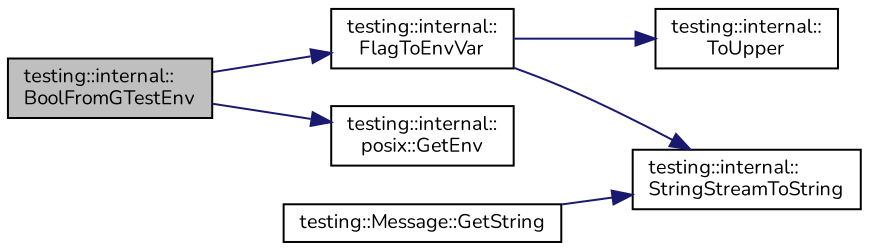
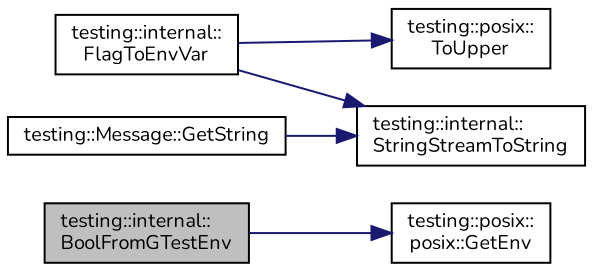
node "testing::internal:: ToUpper": label "testing::internal:: ToUpper" -> "testing::posix:: ToUpper"
edge "testing::internal:: BoolFromGTestEnv" -> "testing::internal:: FlagToEnvVar": removed
node "testing::internal:: posix::GetEnv": label "testing::internal:: posix::GetEnv" -> "testing::posix:: posix::GetEnv"
